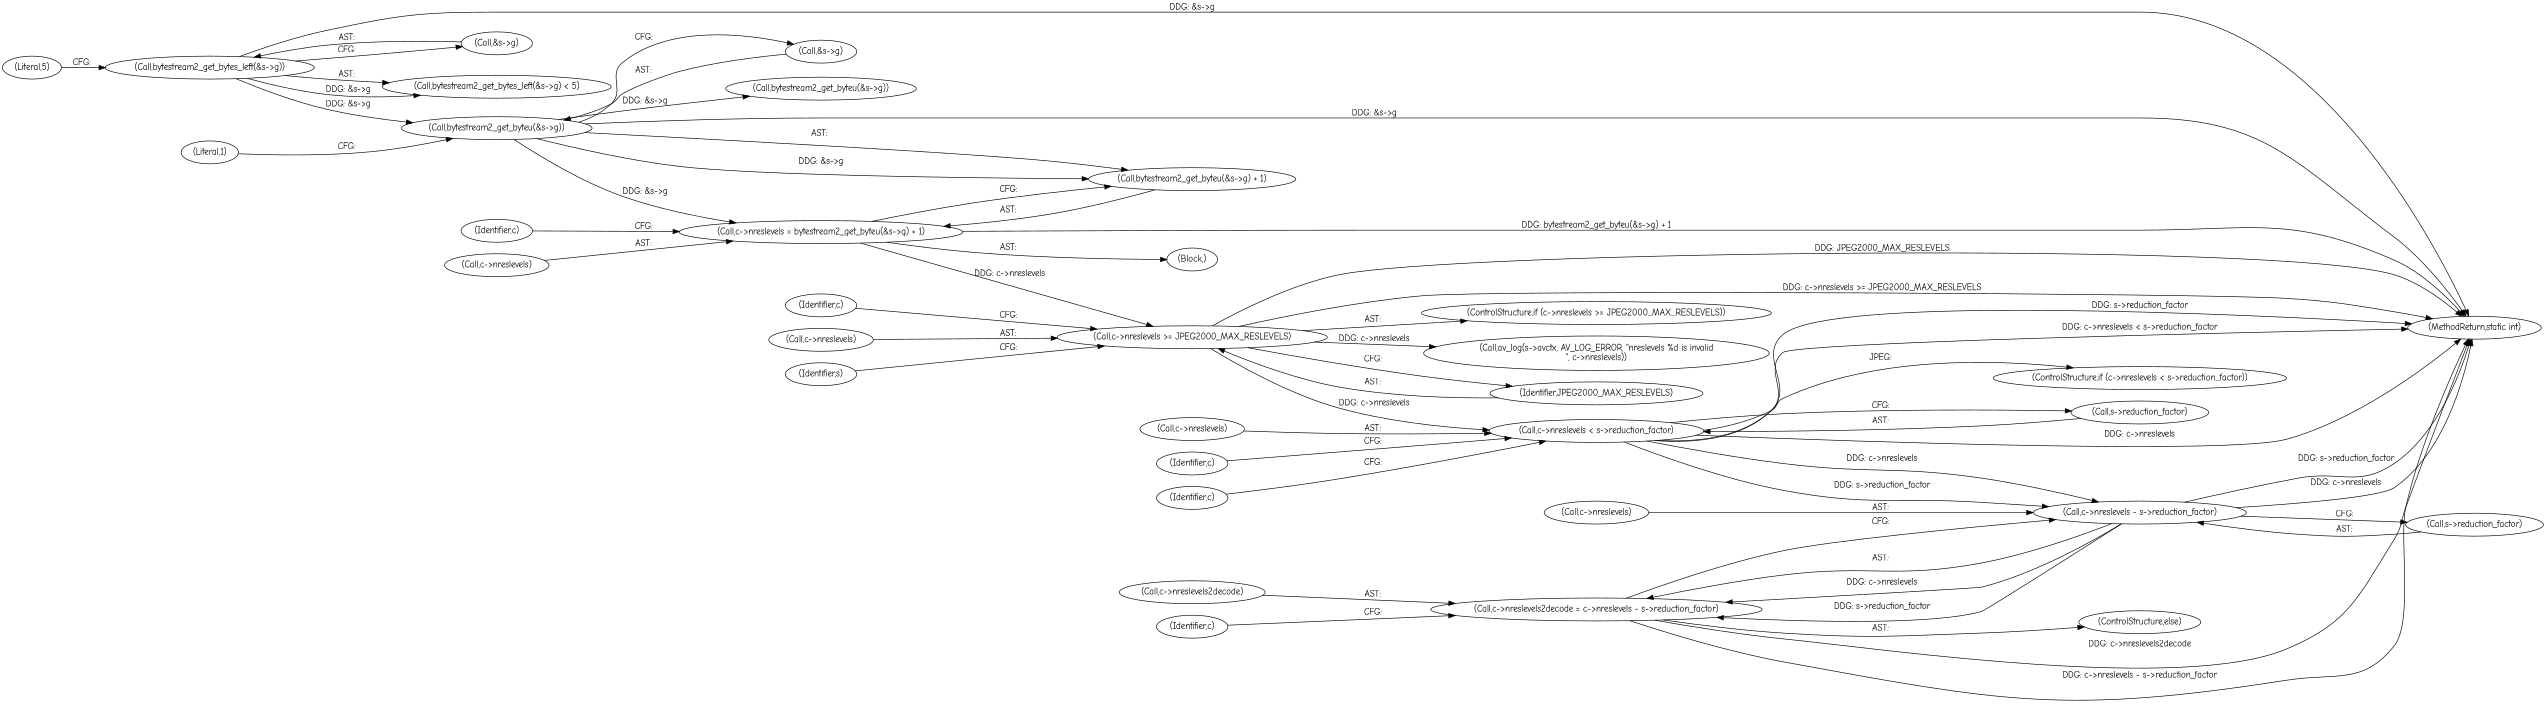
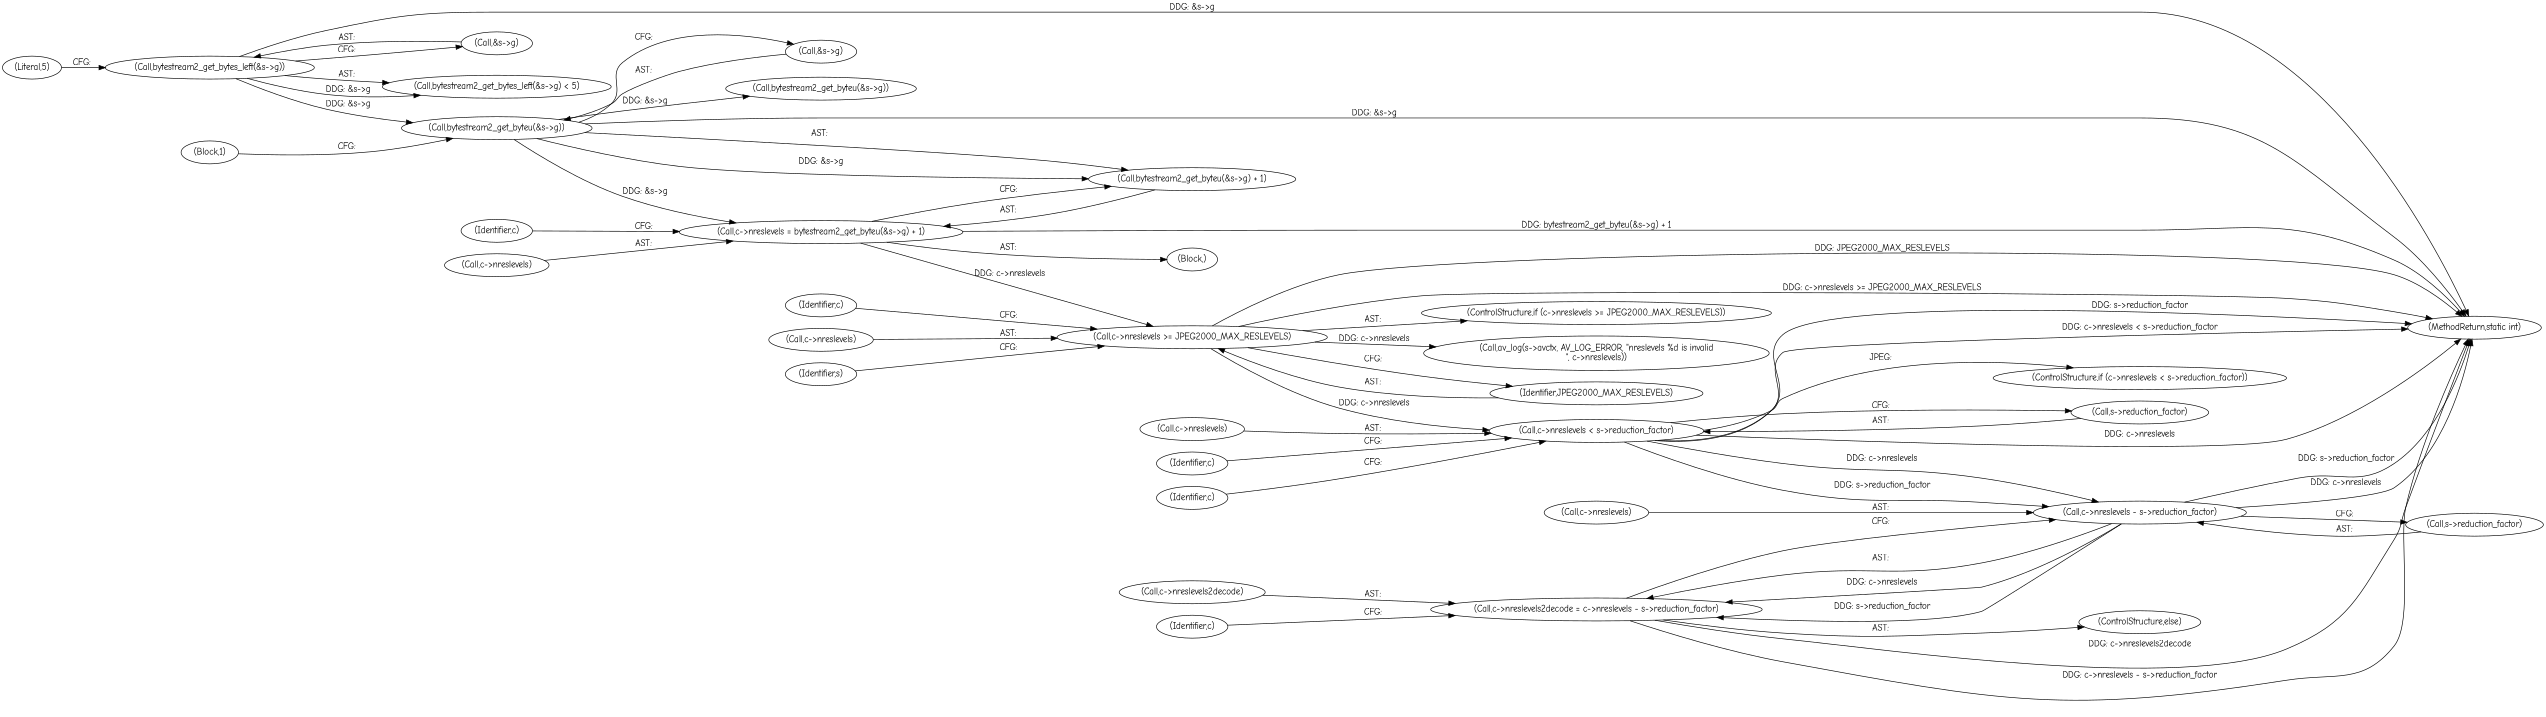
node "(Literal,1)": label "(Literal,1)" -> "(Block,1)"
